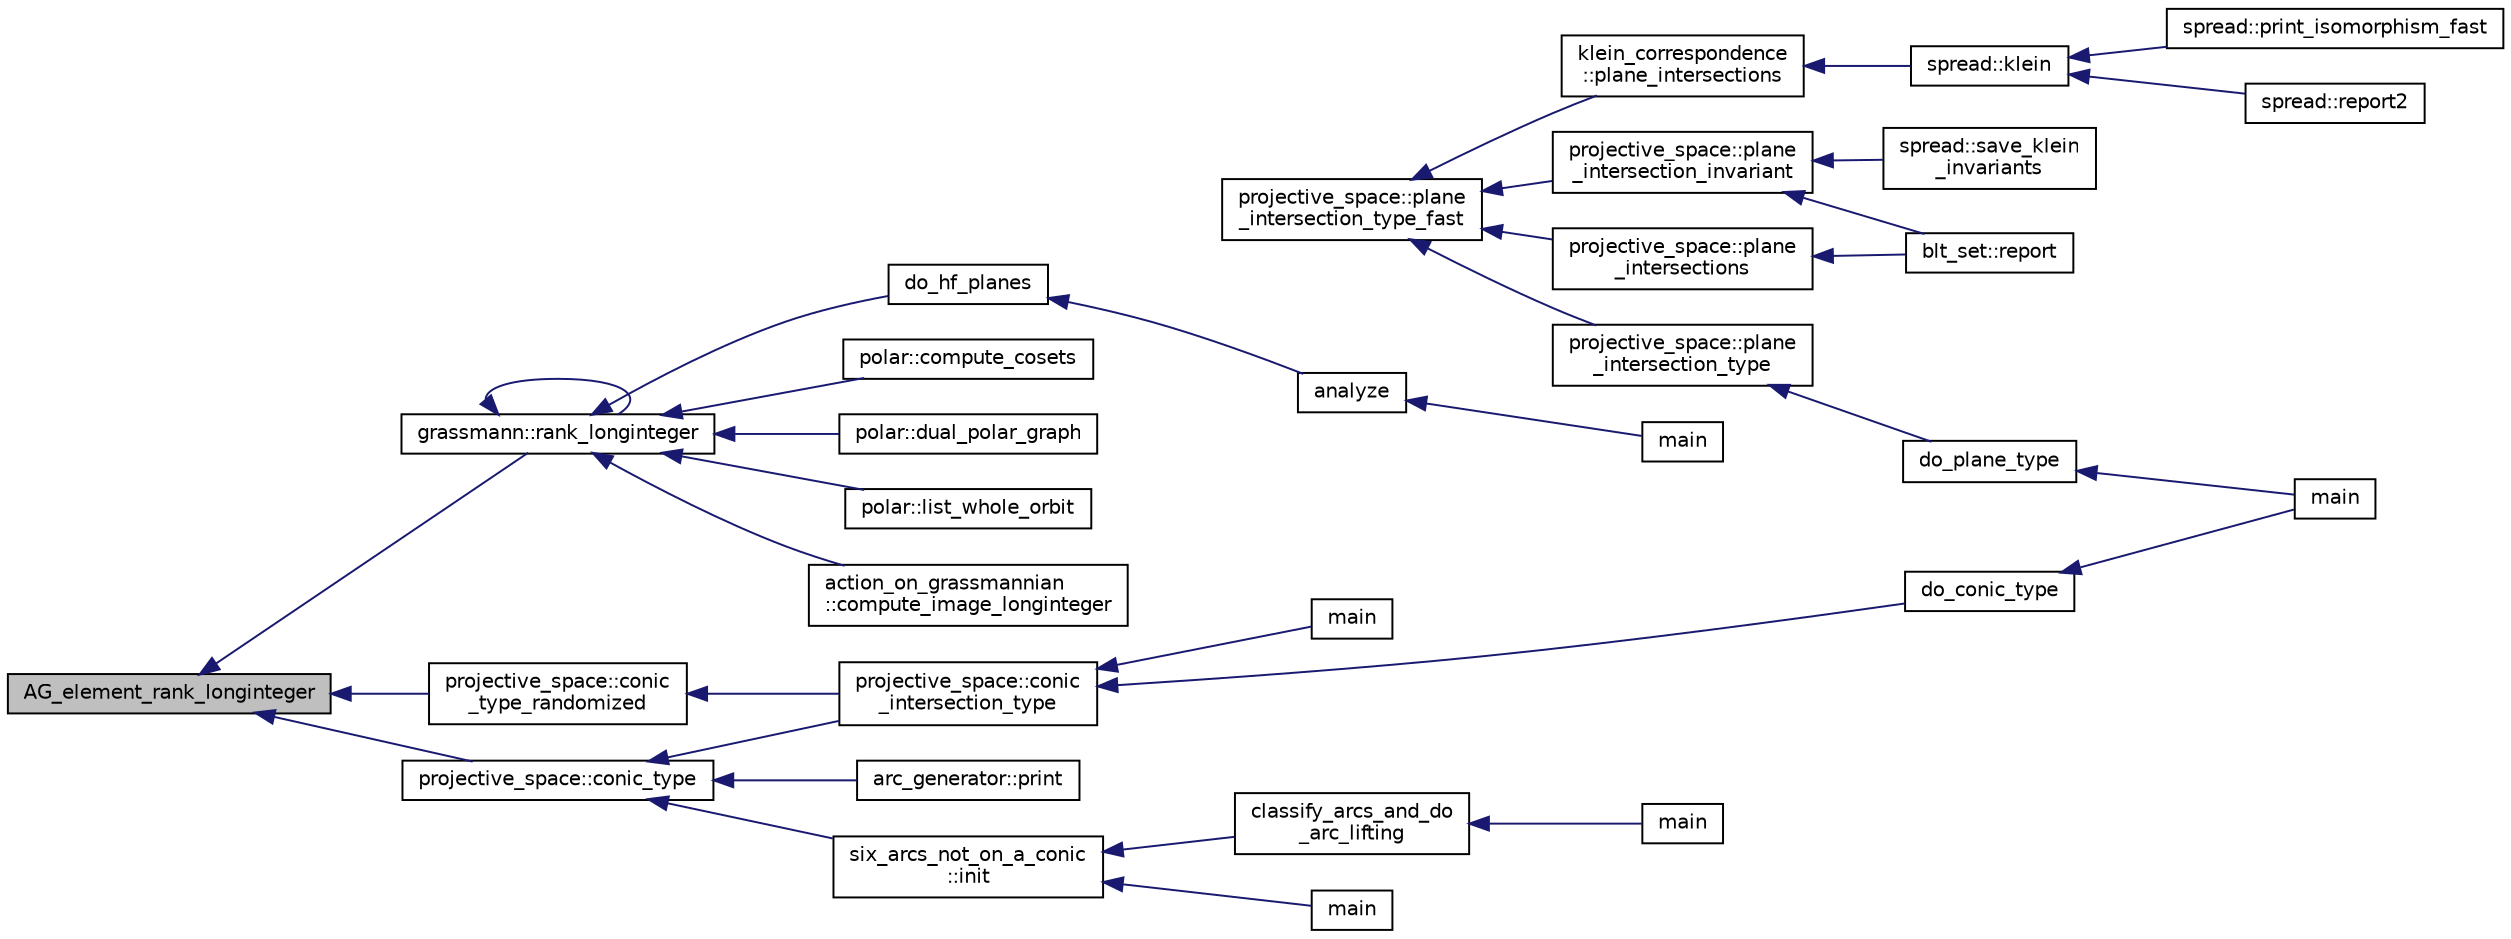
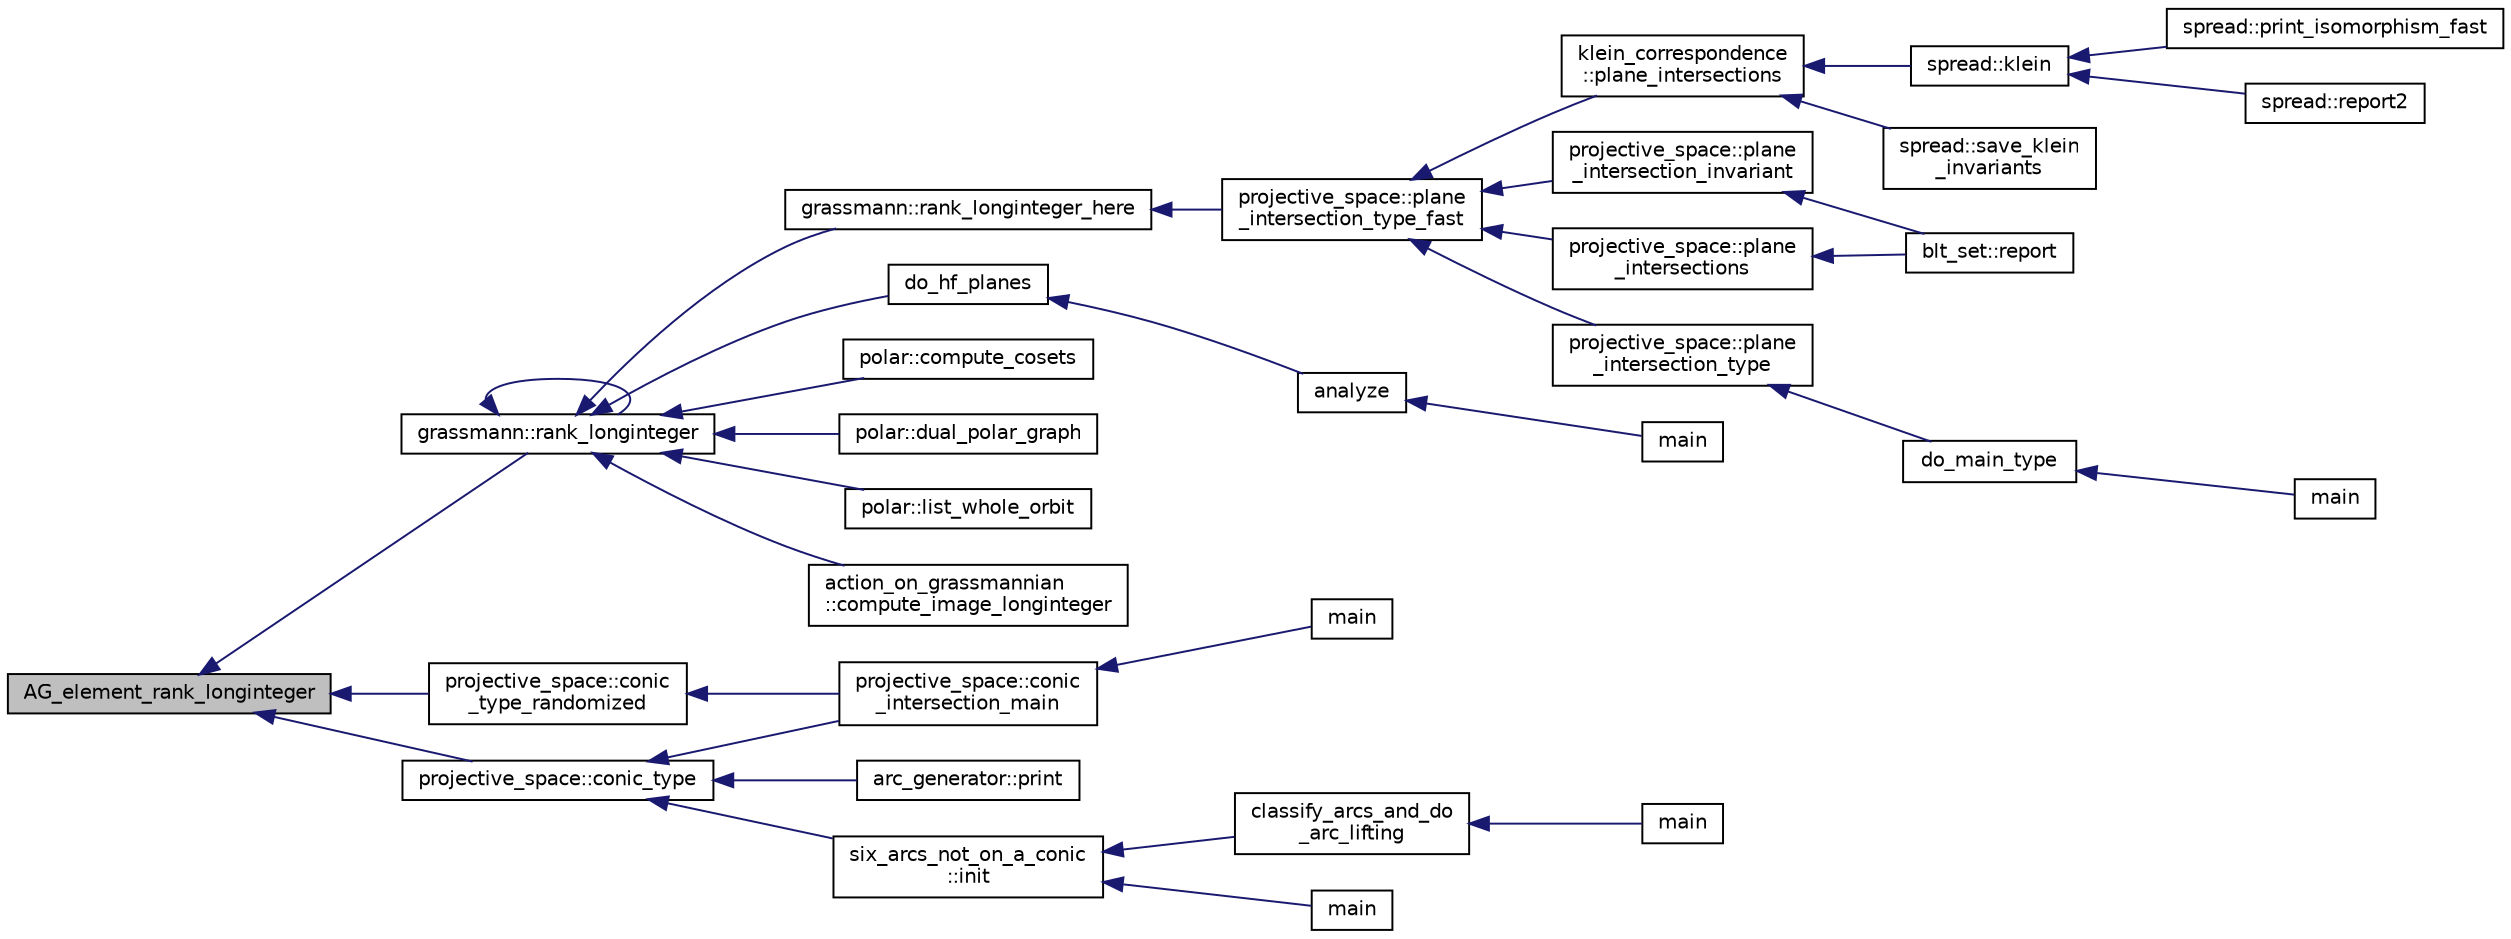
edge "spread::save_klein _invariants" -> "projective_space::plane _intersection_invariant": now "spread::save_klein _invariants" -> "klein_correspondence ::plane_intersections"
node "grassmann::rank_longinteger_here": added
node "do_plane_type": label "do_plane_type" -> "do_main_type"
node "do_conic_type": removed
node "projective_space::conic _intersection_type": label "projective_space::conic _intersection_type" -> "projective_space::conic _intersection_main"
